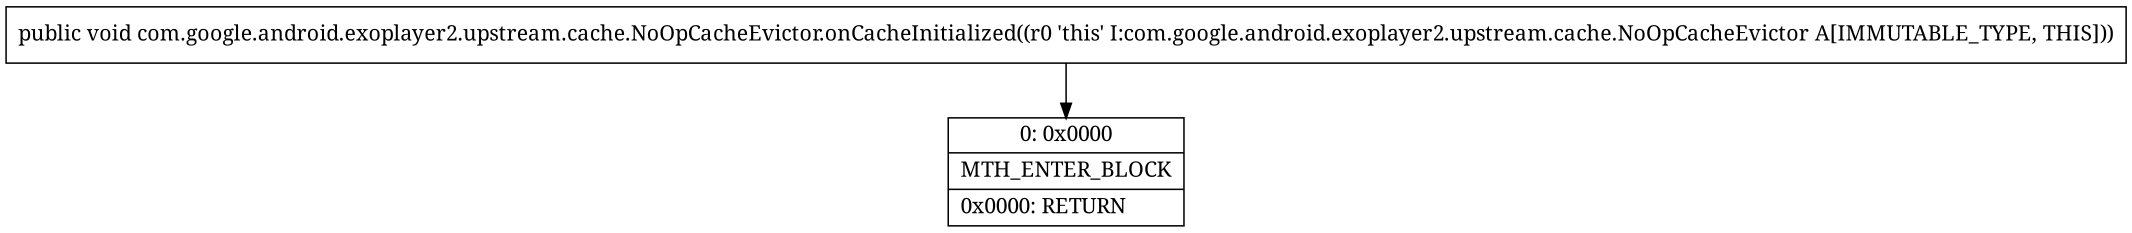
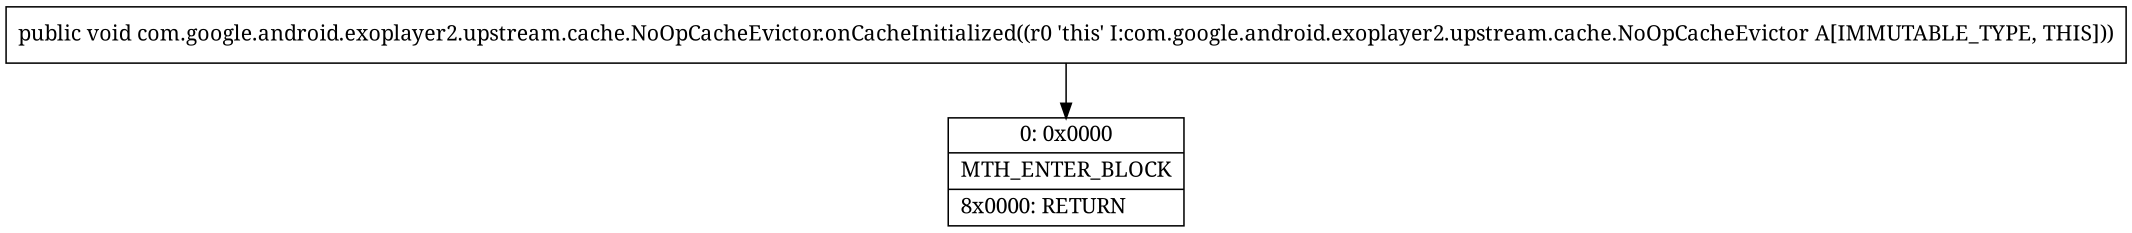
node "0: 0x0000": text "0x0000: RETURN" -> "8x0000: RETURN"
